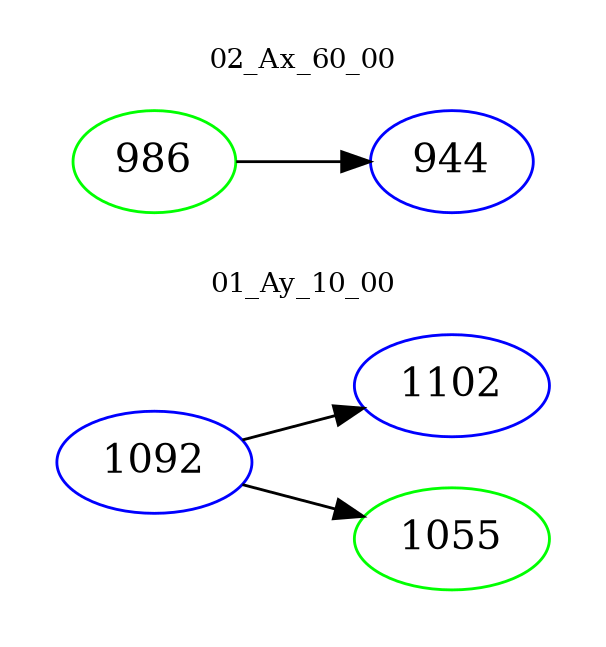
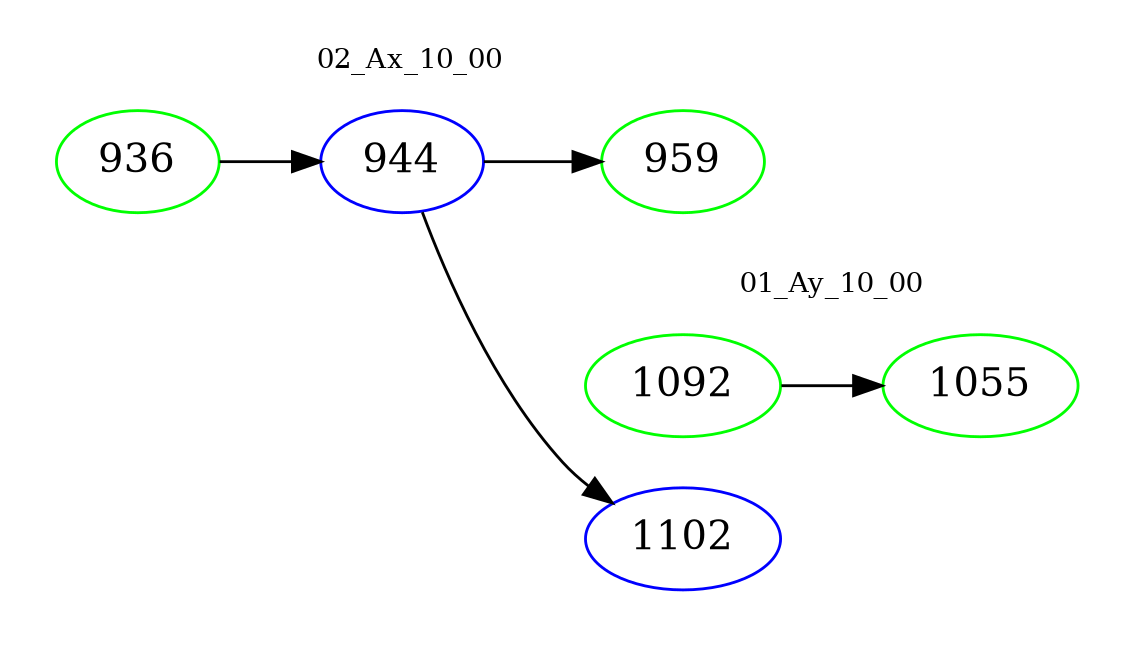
cluster "02_Ax_60_00": label "02_Ax_60_00" -> "02_Ax_10_00"
node "986": label "986" -> "936"
node "959": added
edge "1092" -> "1102": now "944" -> "1102"
node "1092": color blue -> green
